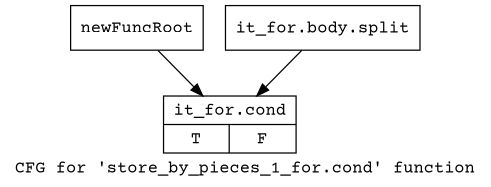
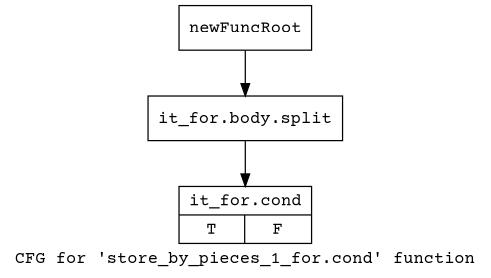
edge "newFuncRoot" -> "it_for.cond": now "newFuncRoot" -> "it_for.body.split"
